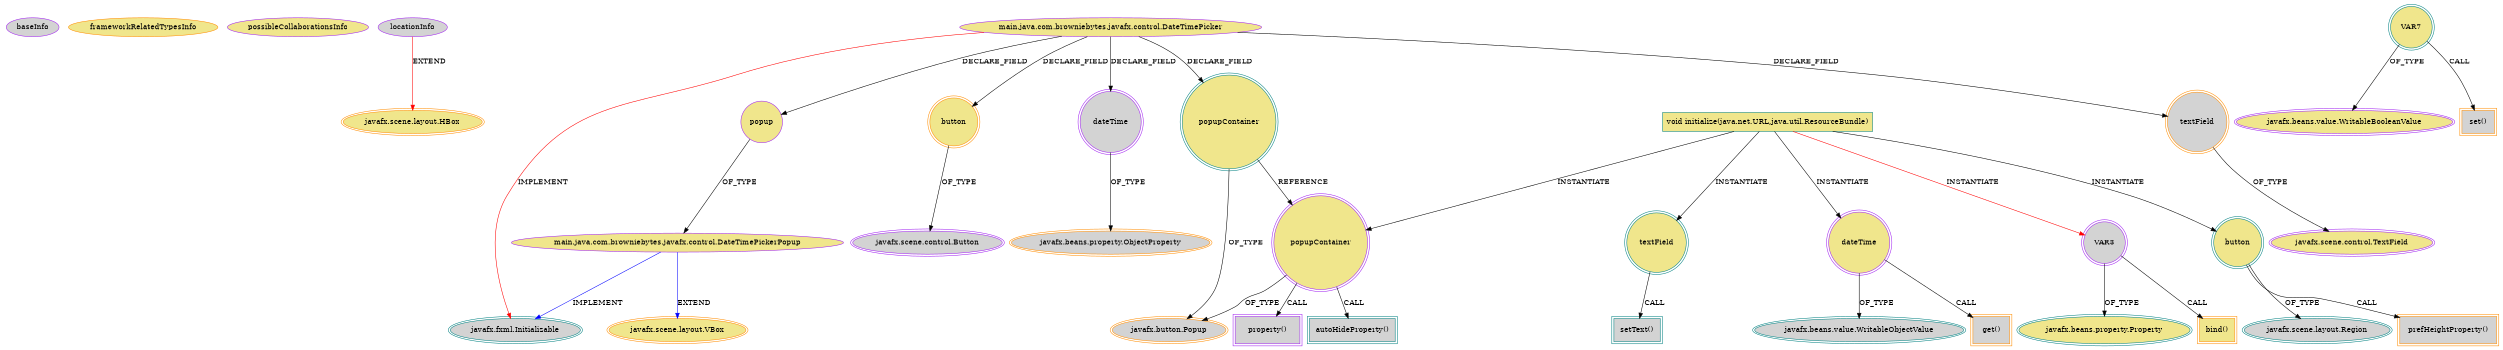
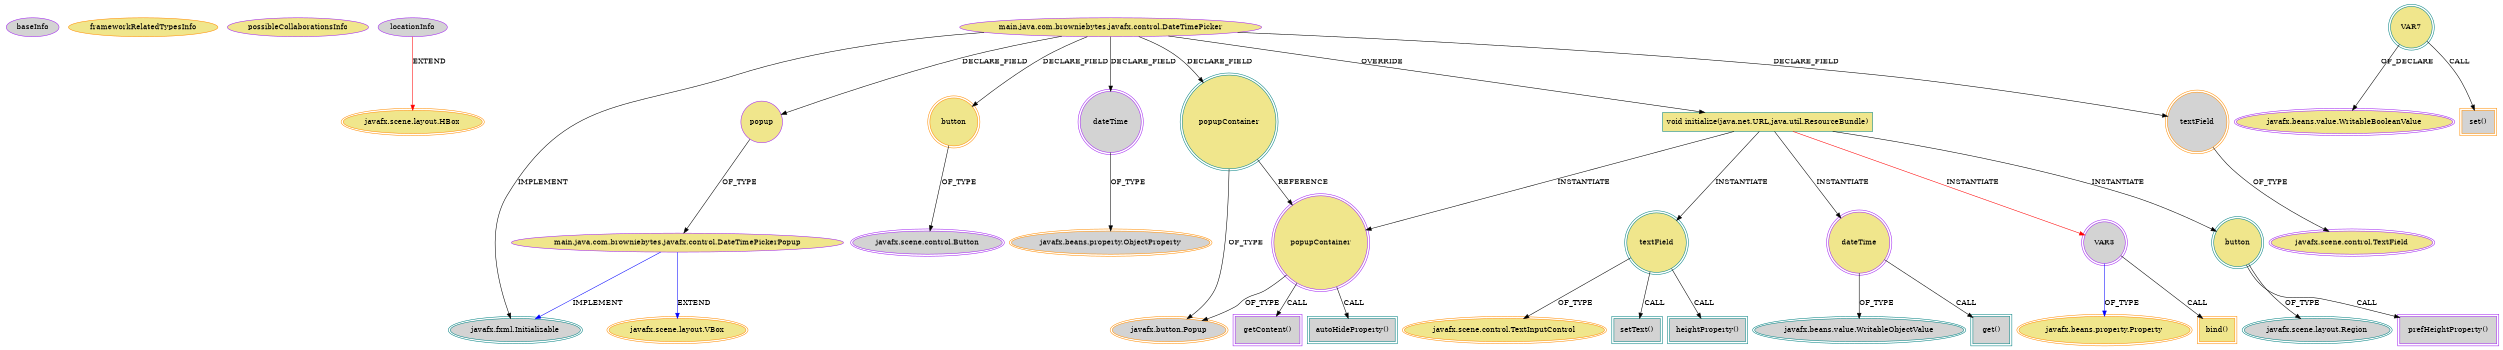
edge "VAR7" -> "javafx.beans.value.WritableBooleanValue": label "OF_TYPE" -> "OF_DECLARE"
edge "main.java.com.browniebytes.javafx.control.DateTimePicker" -> "void initialize(java.net.URL,java.util.ResourceBundle)": added, label "OVERRIDE"
edge "main.java.com.browniebytes.javafx.control.DateTimePicker" -> "javafx.fxml.Initializable": color red -> black
edge "VAR3" -> "javafx.beans.property.Property": color black -> blue
node "property()": label "property()" -> "getContent()"
node "javafx.scene.control.TextInputControl": added
node "heightProperty()": added
node "get()": color darkorange -> teal
node "javafx.beans.property.Property": color teal -> darkorange
node "prefHeightProperty()": color darkorange -> purple
